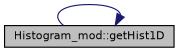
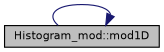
node "Histogram_mod::getHist1D": label "Histogram_mod::getHist1D" -> "Histogram_mod::mod1D"
